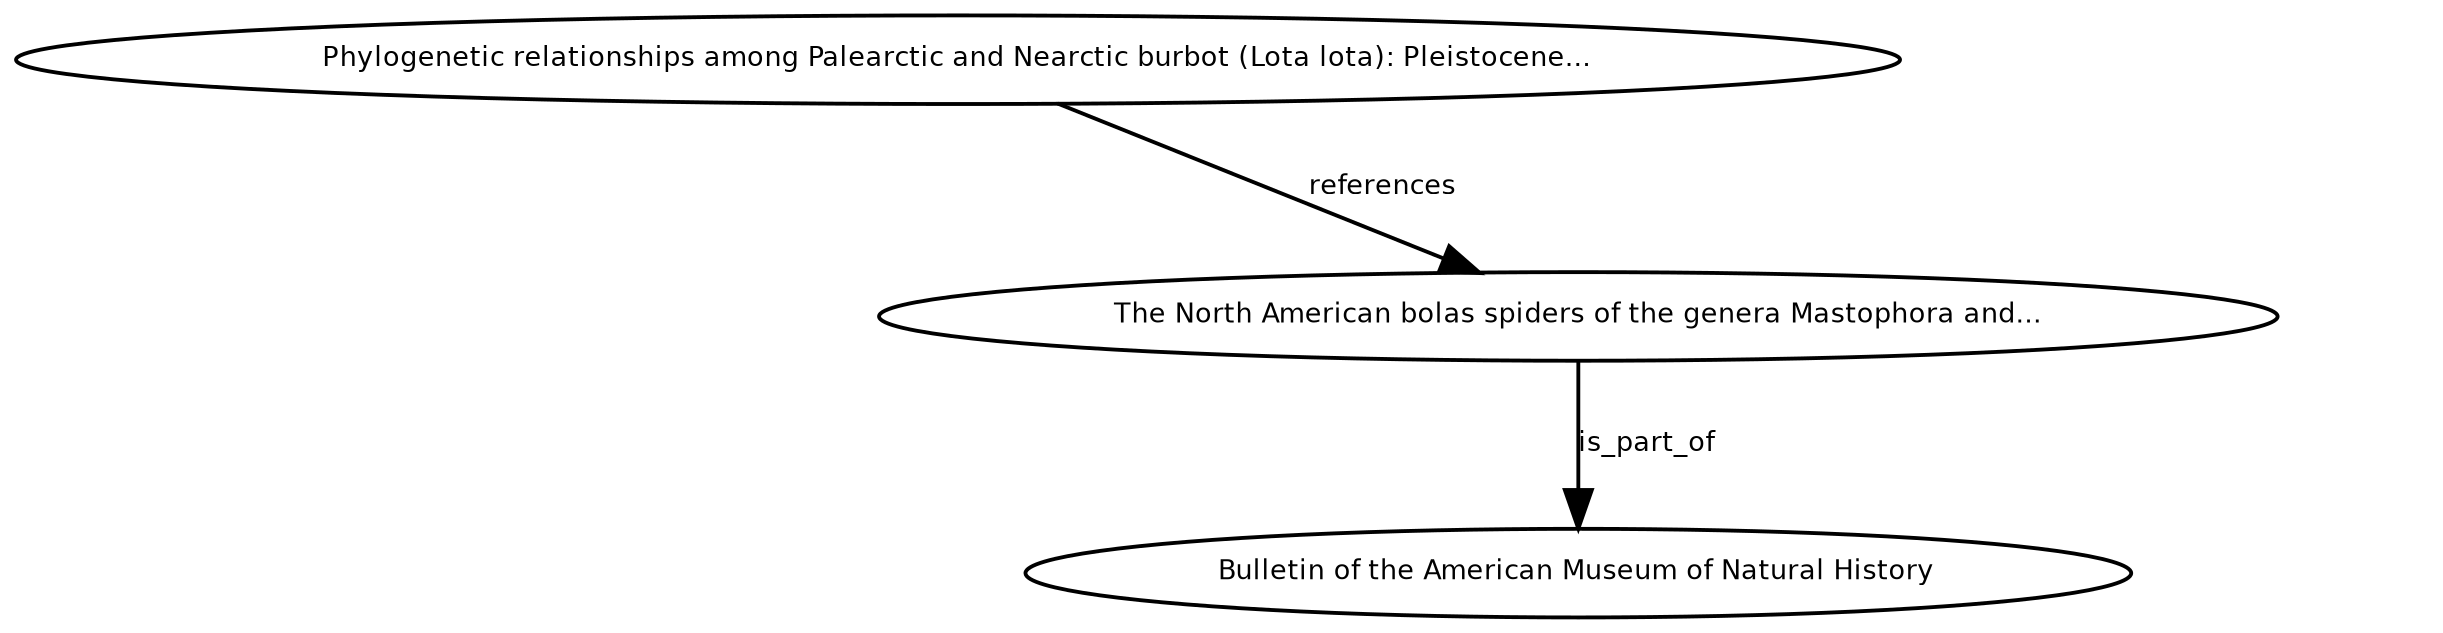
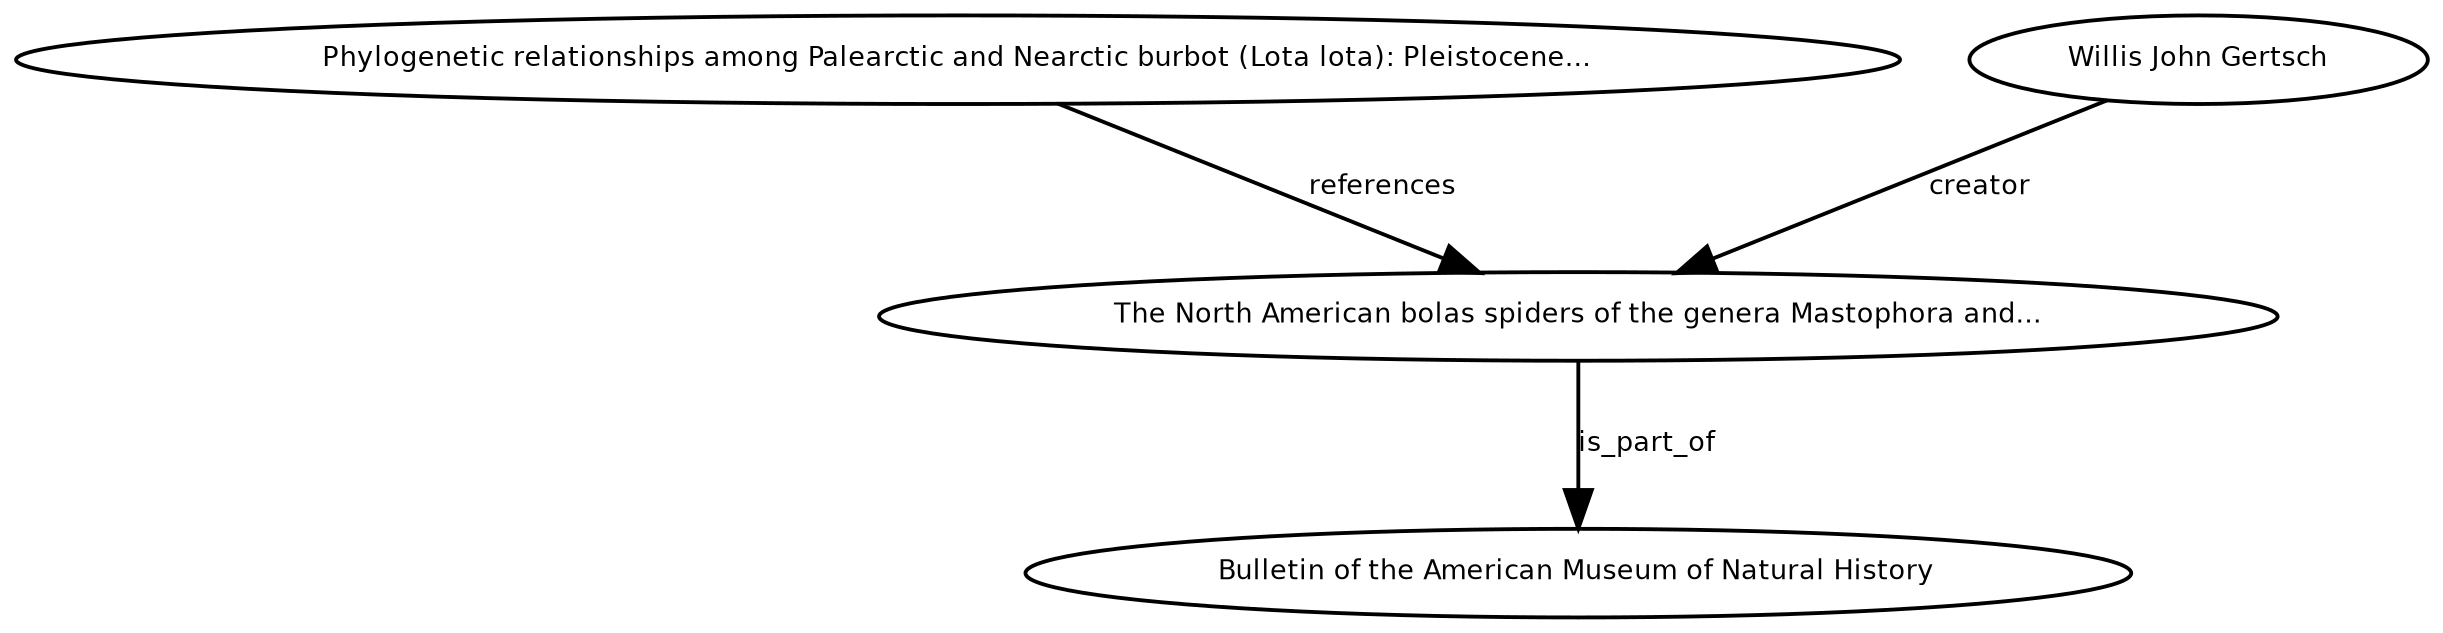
node "Willis John Gertsch": added
